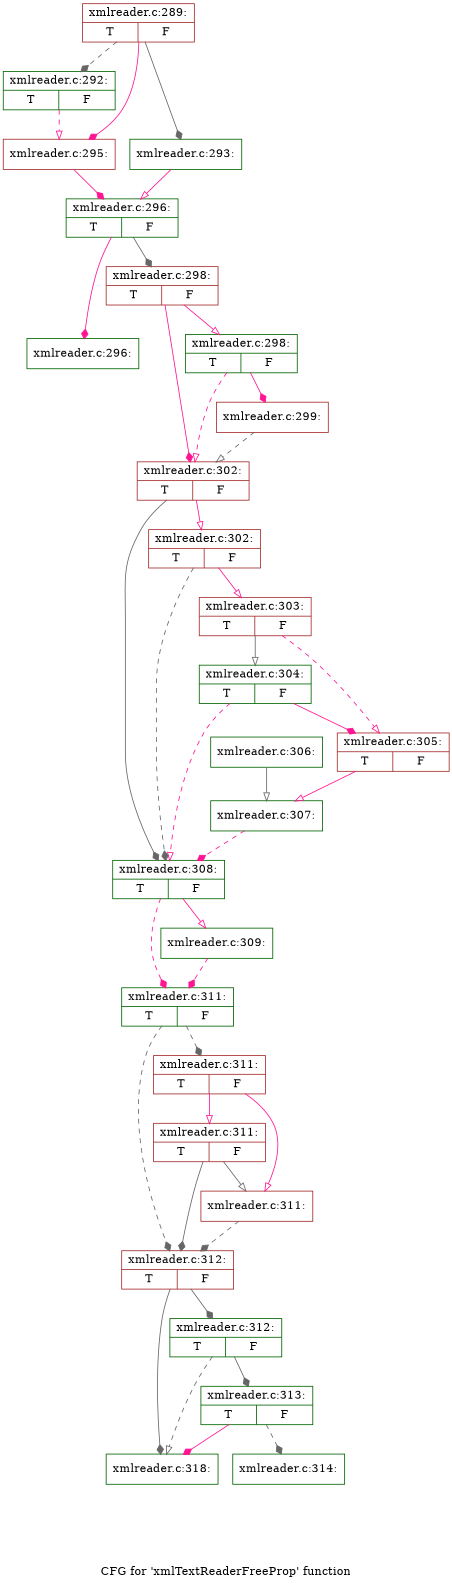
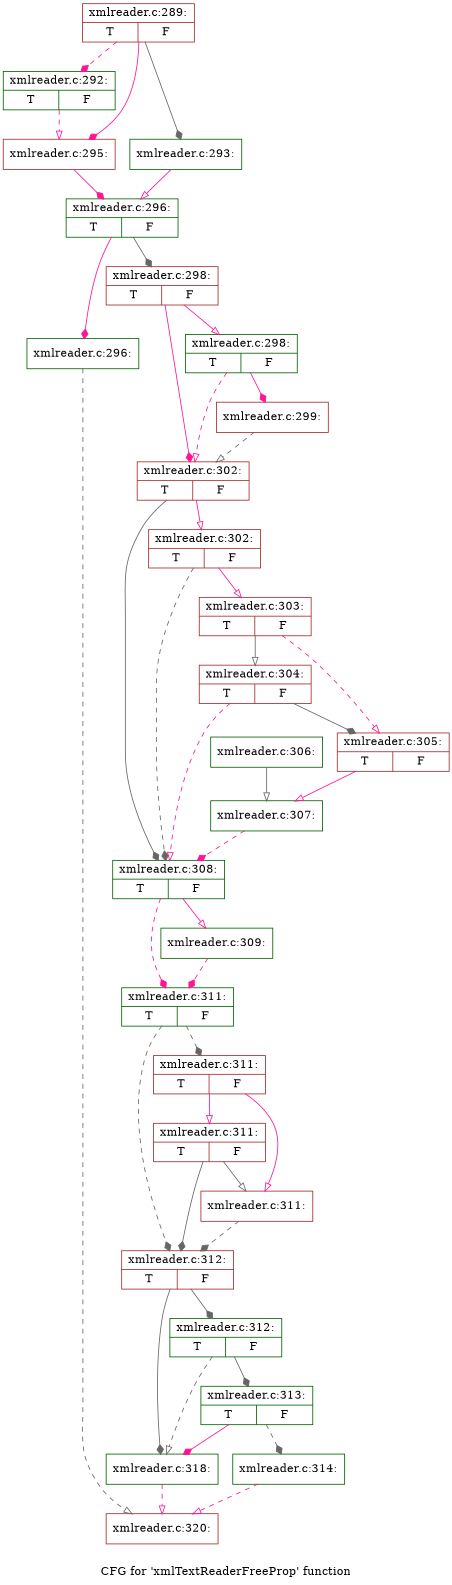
edge "xmlreader.c:289:" -> "xmlreader.c:292:": color gray40 -> deeppink
node "xmlreader.c:304:": color darkgreen -> brown
edge "xmlreader.c:304:" -> "xmlreader.c:305:": color deeppink -> gray40
node "xmlreader.c:320:": added
